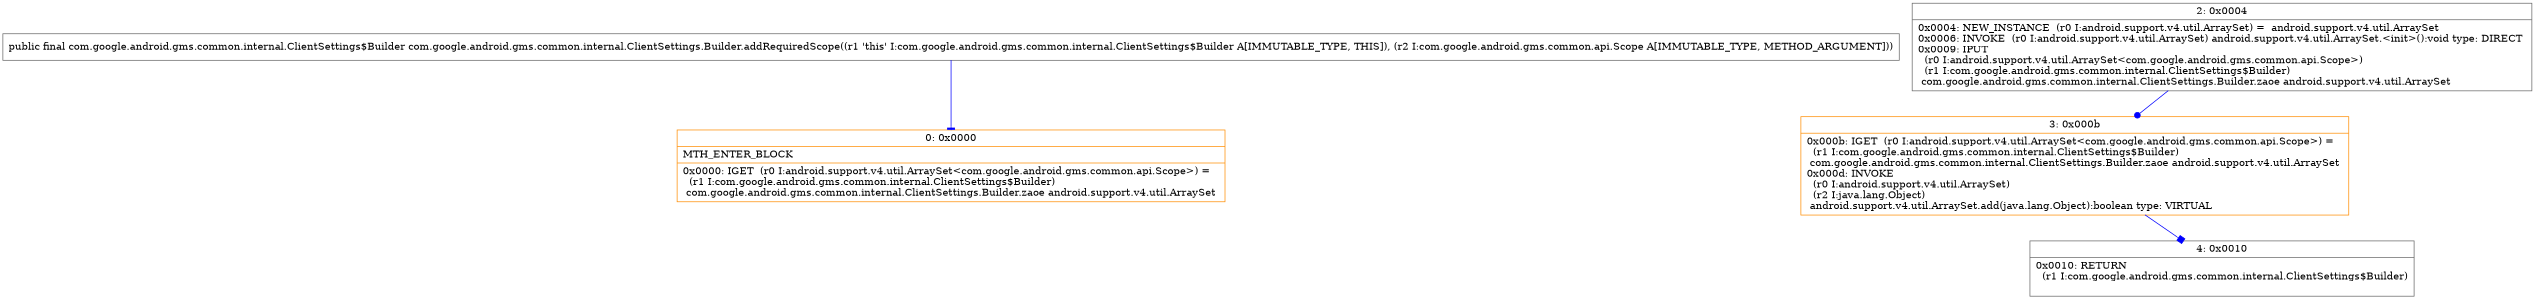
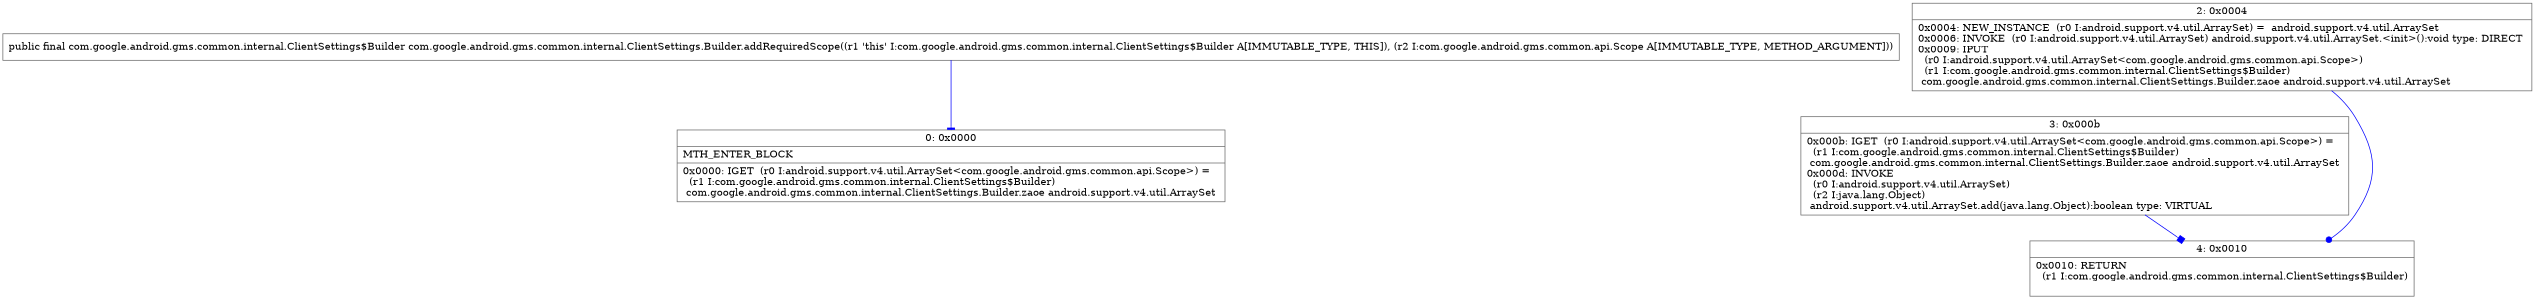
edge "2: 0x0004" -> "3: 0x000b": now "2: 0x0004" -> "4: 0x0010"
node "0: 0x0000": color darkorange -> gray40
node "3: 0x000b": color darkorange -> gray40
